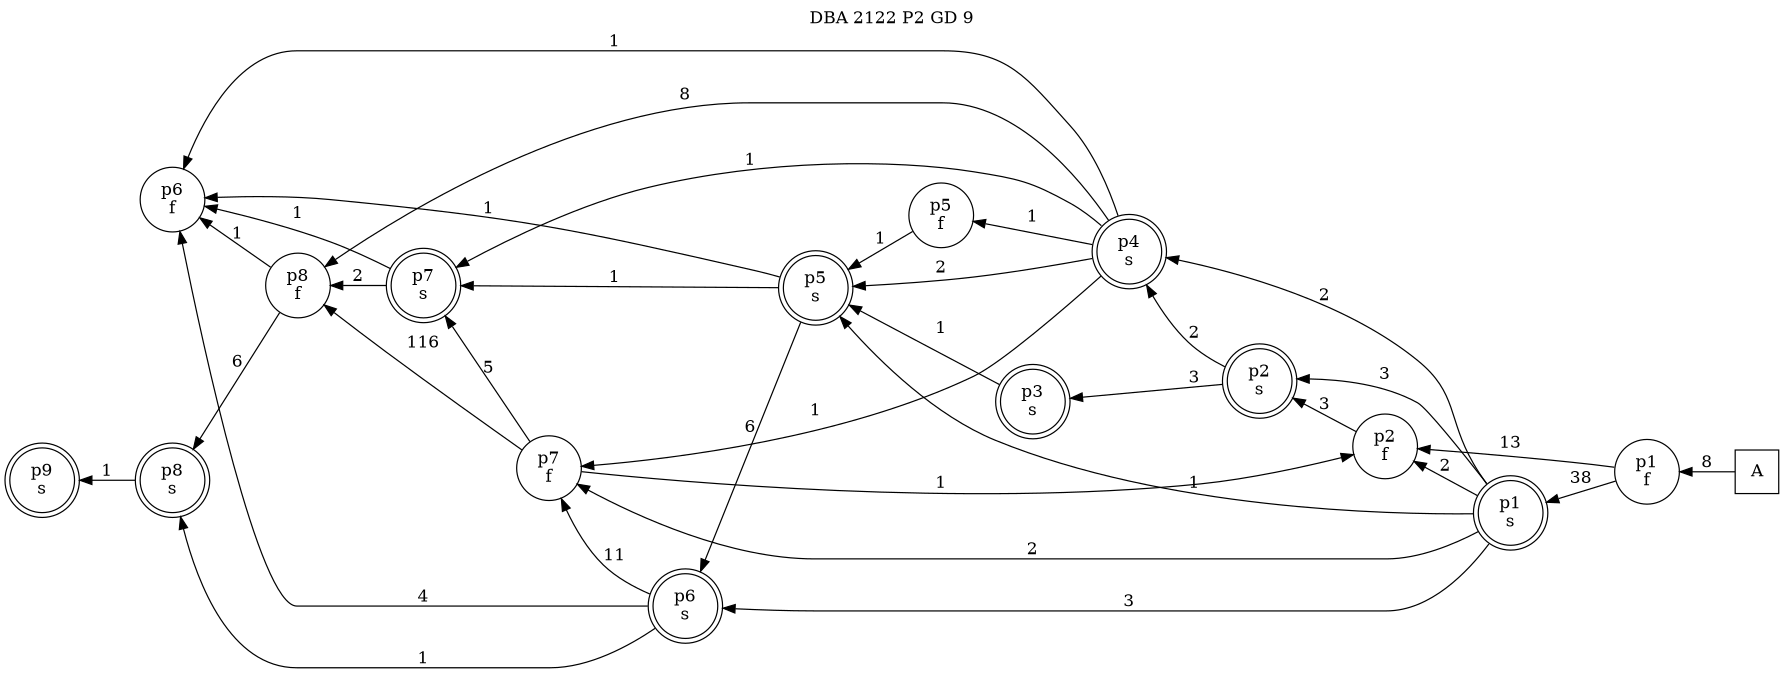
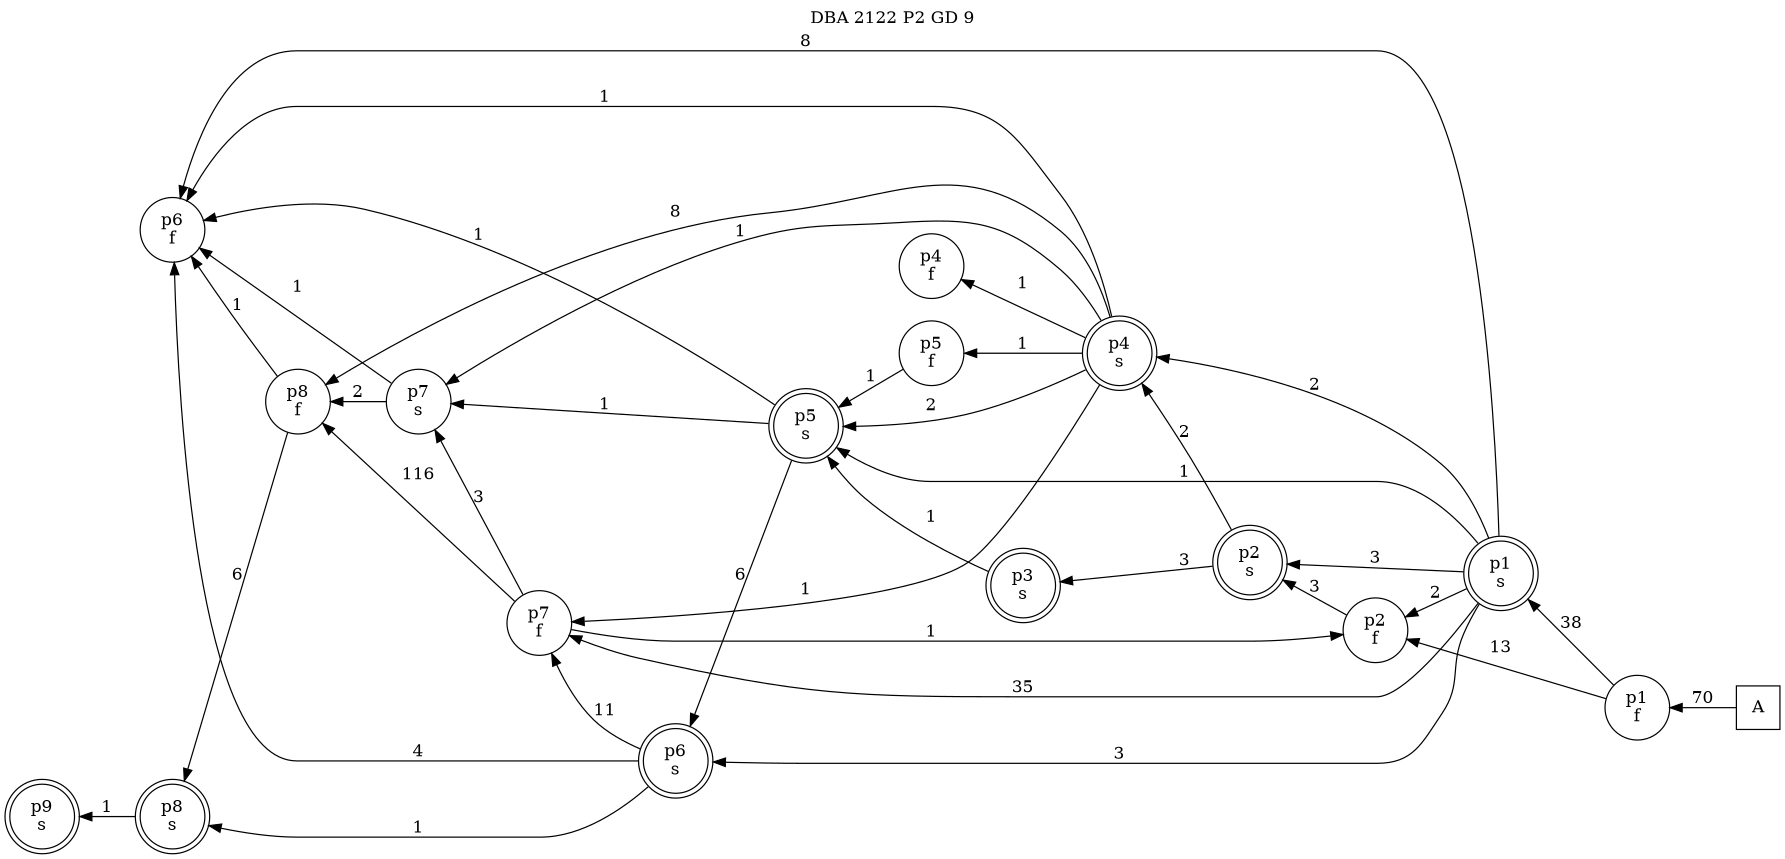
edge "p1 s" -> "p6 f": added, label "8"
node "p4 f": added
node "p7 s": shape doublecircle -> circle
edge "p7 f" -> "p7 s": label "5" -> "3"
edge "A" -> "p1 f": label "8" -> "70"
edge "p1 s" -> "p7 f": label "2" -> "35"
